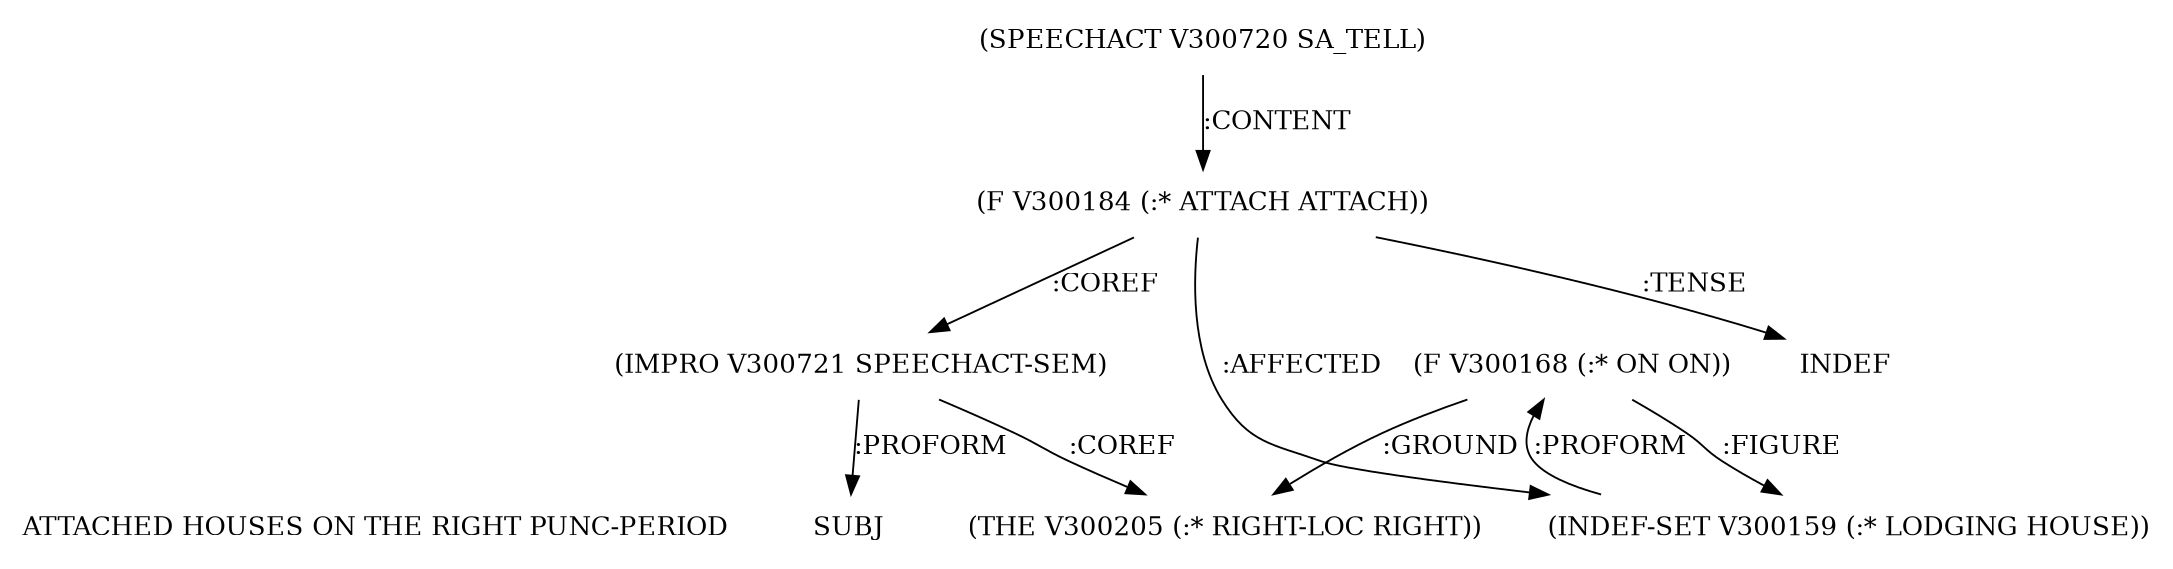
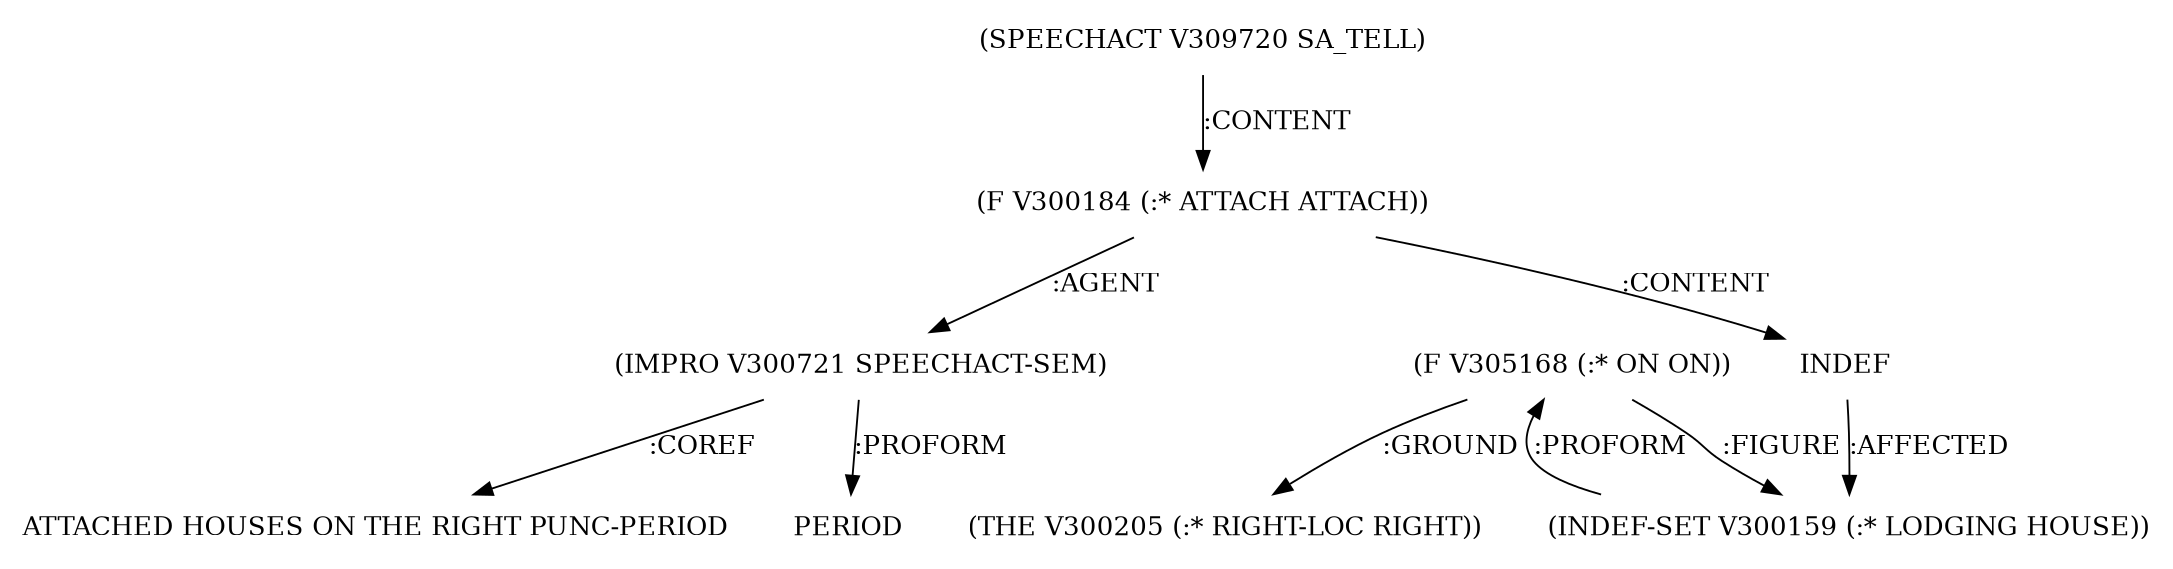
node "(SPEECHACT V300720 SA_TELL)": label "(SPEECHACT V300720 SA_TELL)" -> "(SPEECHACT V309720 SA_TELL)"
edge "(F V300184 (:* ATTACH ATTACH))" -> "(IMPRO V300721 SPEECHACT-SEM)": label ":COREF" -> ":AGENT"
edge "(F V300184 (:* ATTACH ATTACH))" -> "INDEF": label ":TENSE" -> ":CONTENT"
node "(F V300168 (:* ON ON))": label "(F V300168 (:* ON ON))" -> "(F V305168 (:* ON ON))"
edge "(IMPRO V300721 SPEECHACT-SEM)" -> "(THE V300205 (:* RIGHT-LOC RIGHT))": now "(IMPRO V300721 SPEECHACT-SEM)" -> "ATTACHED HOUSES ON THE RIGHT PUNC-PERIOD"
edge "(F V300184 (:* ATTACH ATTACH))" -> "(INDEF-SET V300159 (:* LODGING HOUSE))": now "INDEF" -> "(INDEF-SET V300159 (:* LODGING HOUSE))"
node "SUBJ": label "SUBJ" -> "PERIOD"
